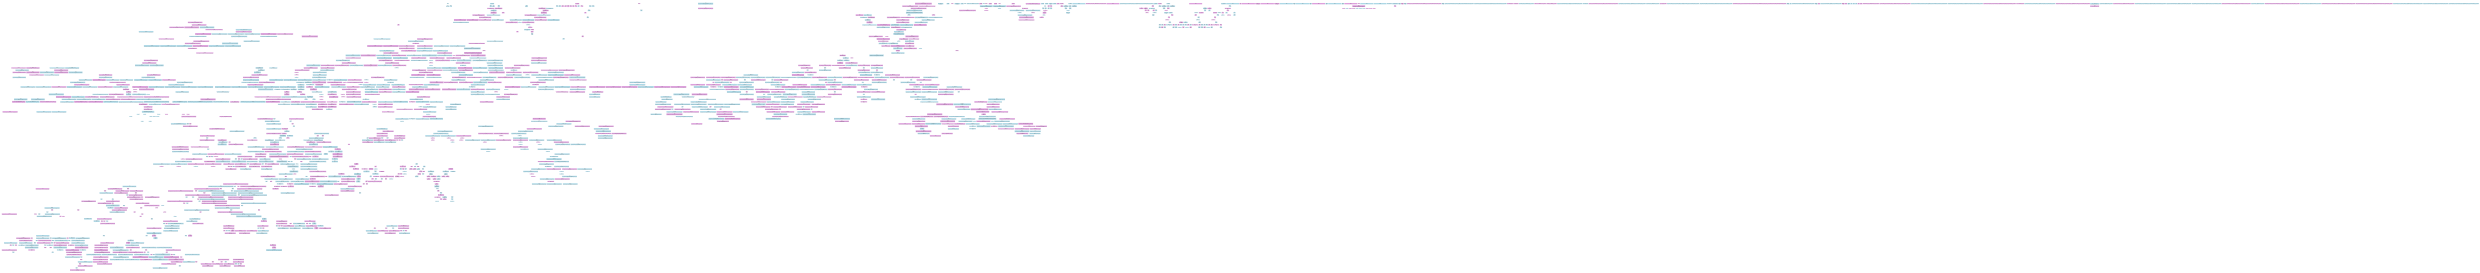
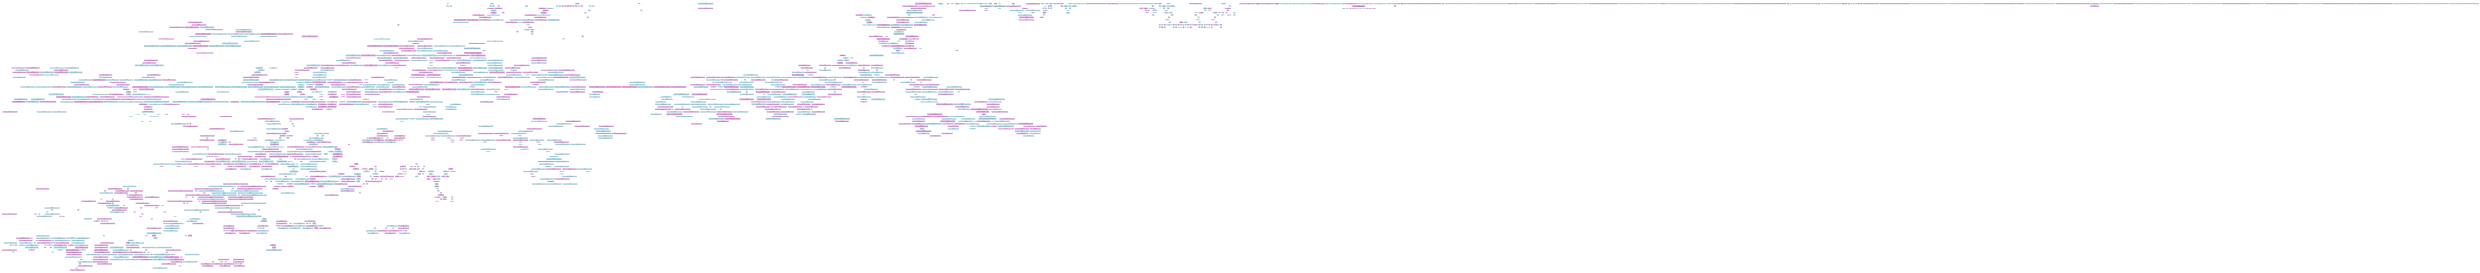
node "NodeID: 15": removed
